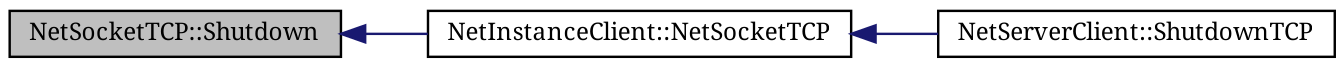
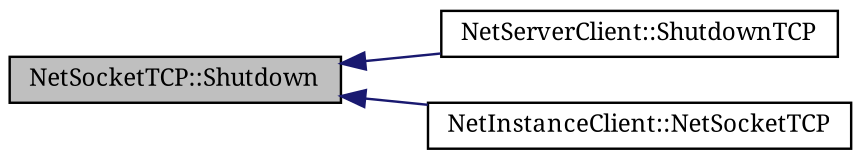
edge "NetServerClient::ShutdownTCP" -> "NetInstanceClient::NetSocketTCP": now "NetServerClient::ShutdownTCP" -> "NetSocketTCP::Shutdown"
